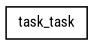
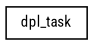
node "task_task": label "task_task" -> "dpl_task"
